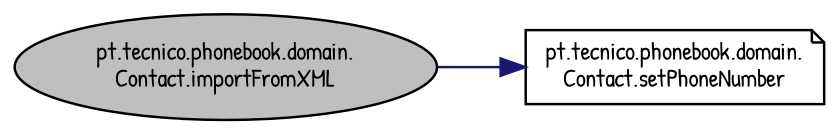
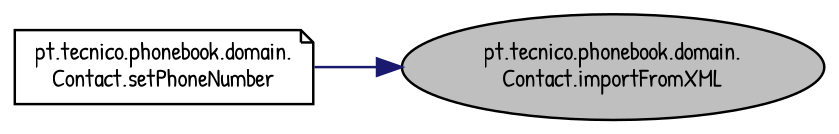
edge "pt.tecnico.phonebook.domain. Contact.importFromXML" -> "pt.tecnico.phonebook.domain. Contact.setPhoneNumber": reversed
